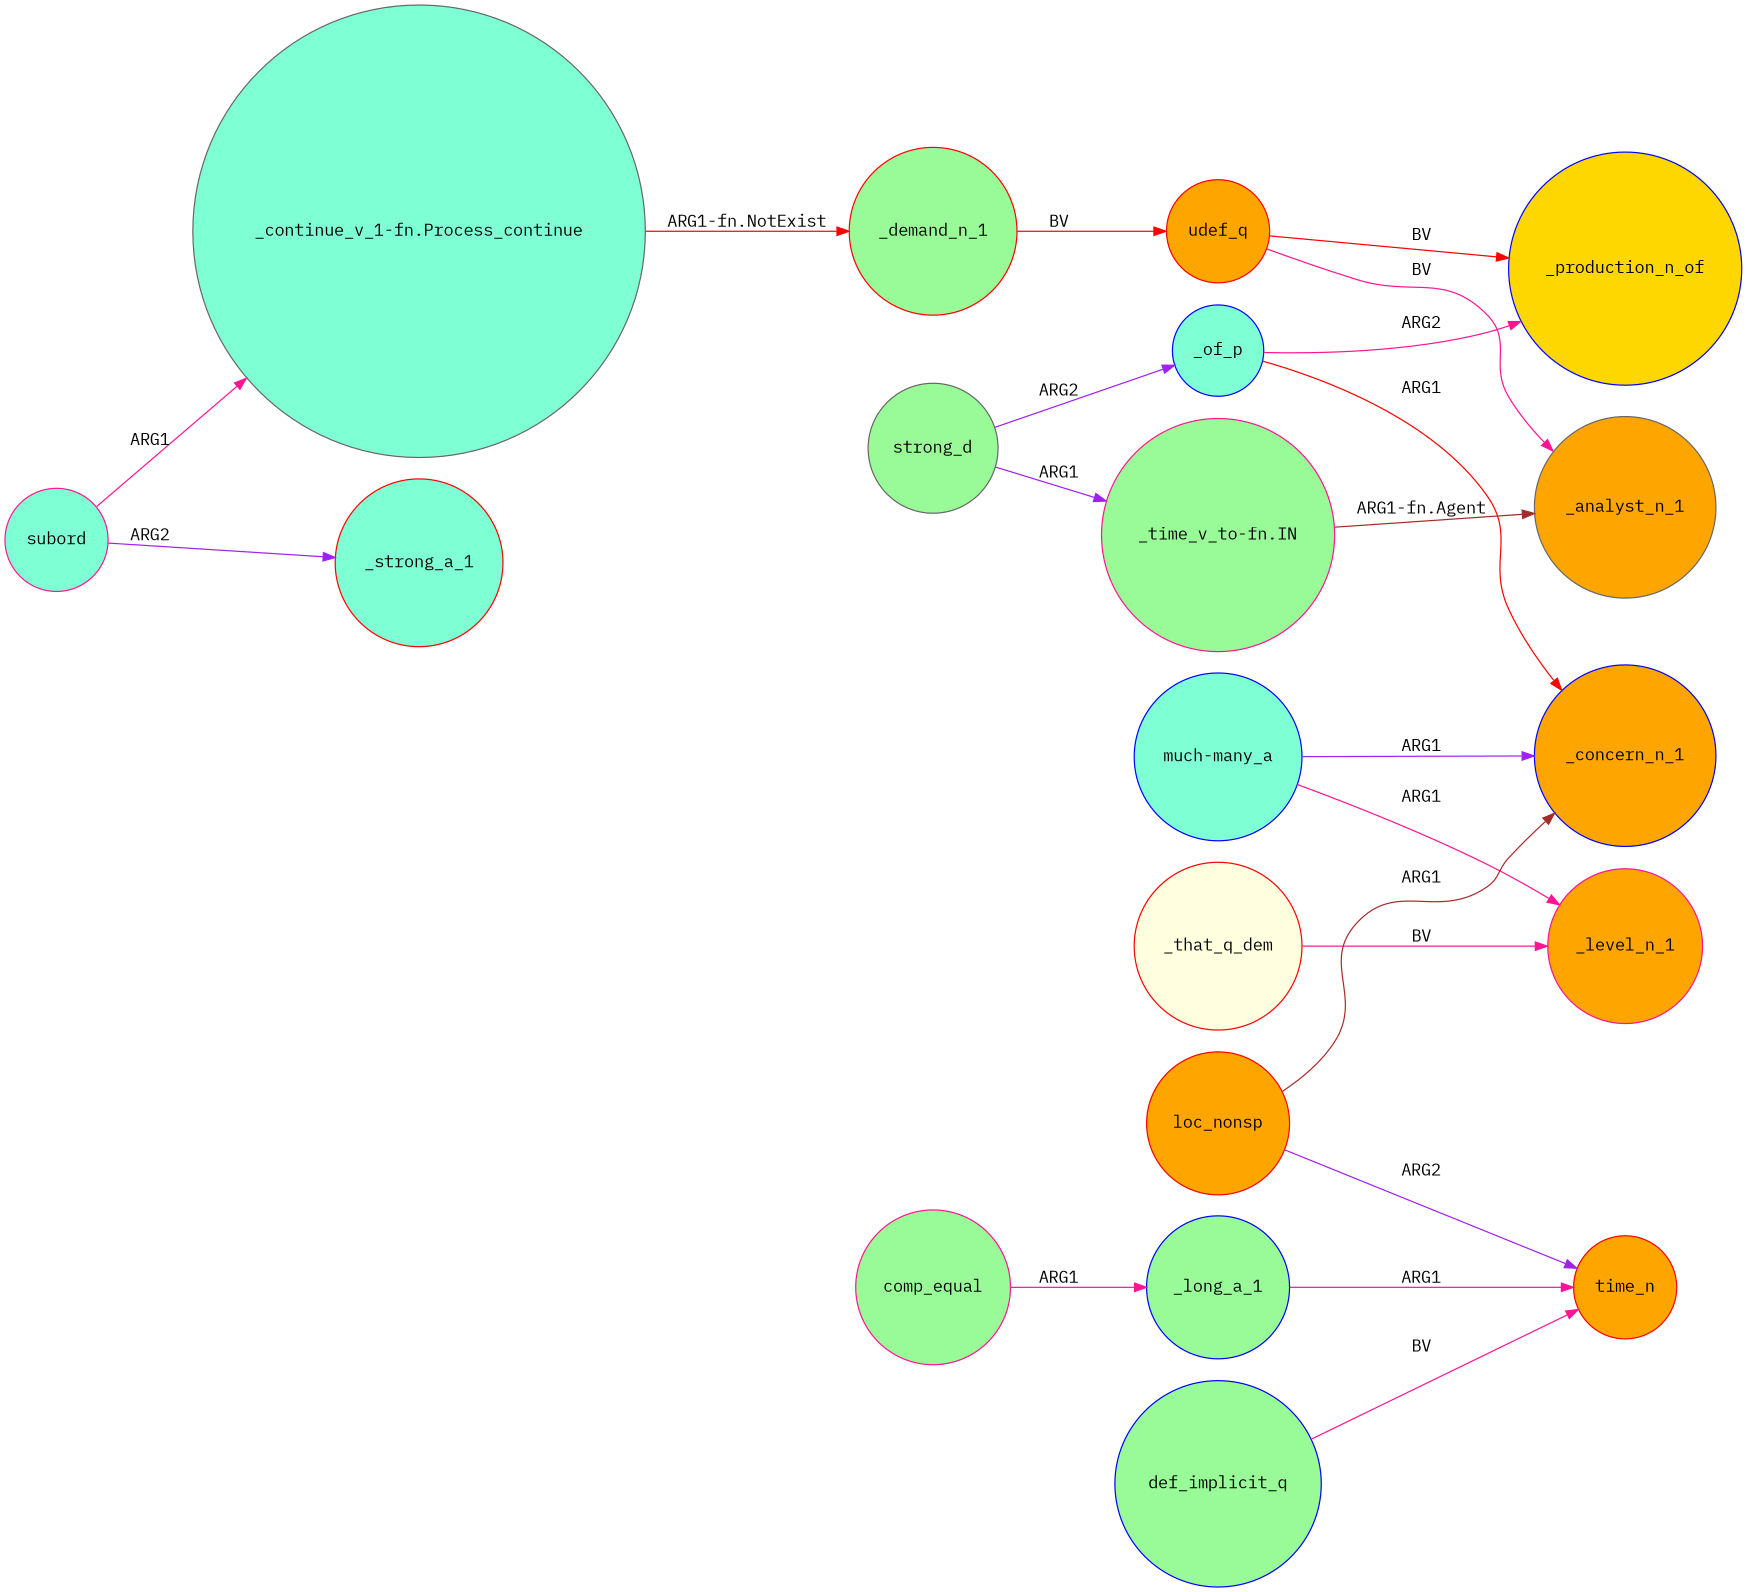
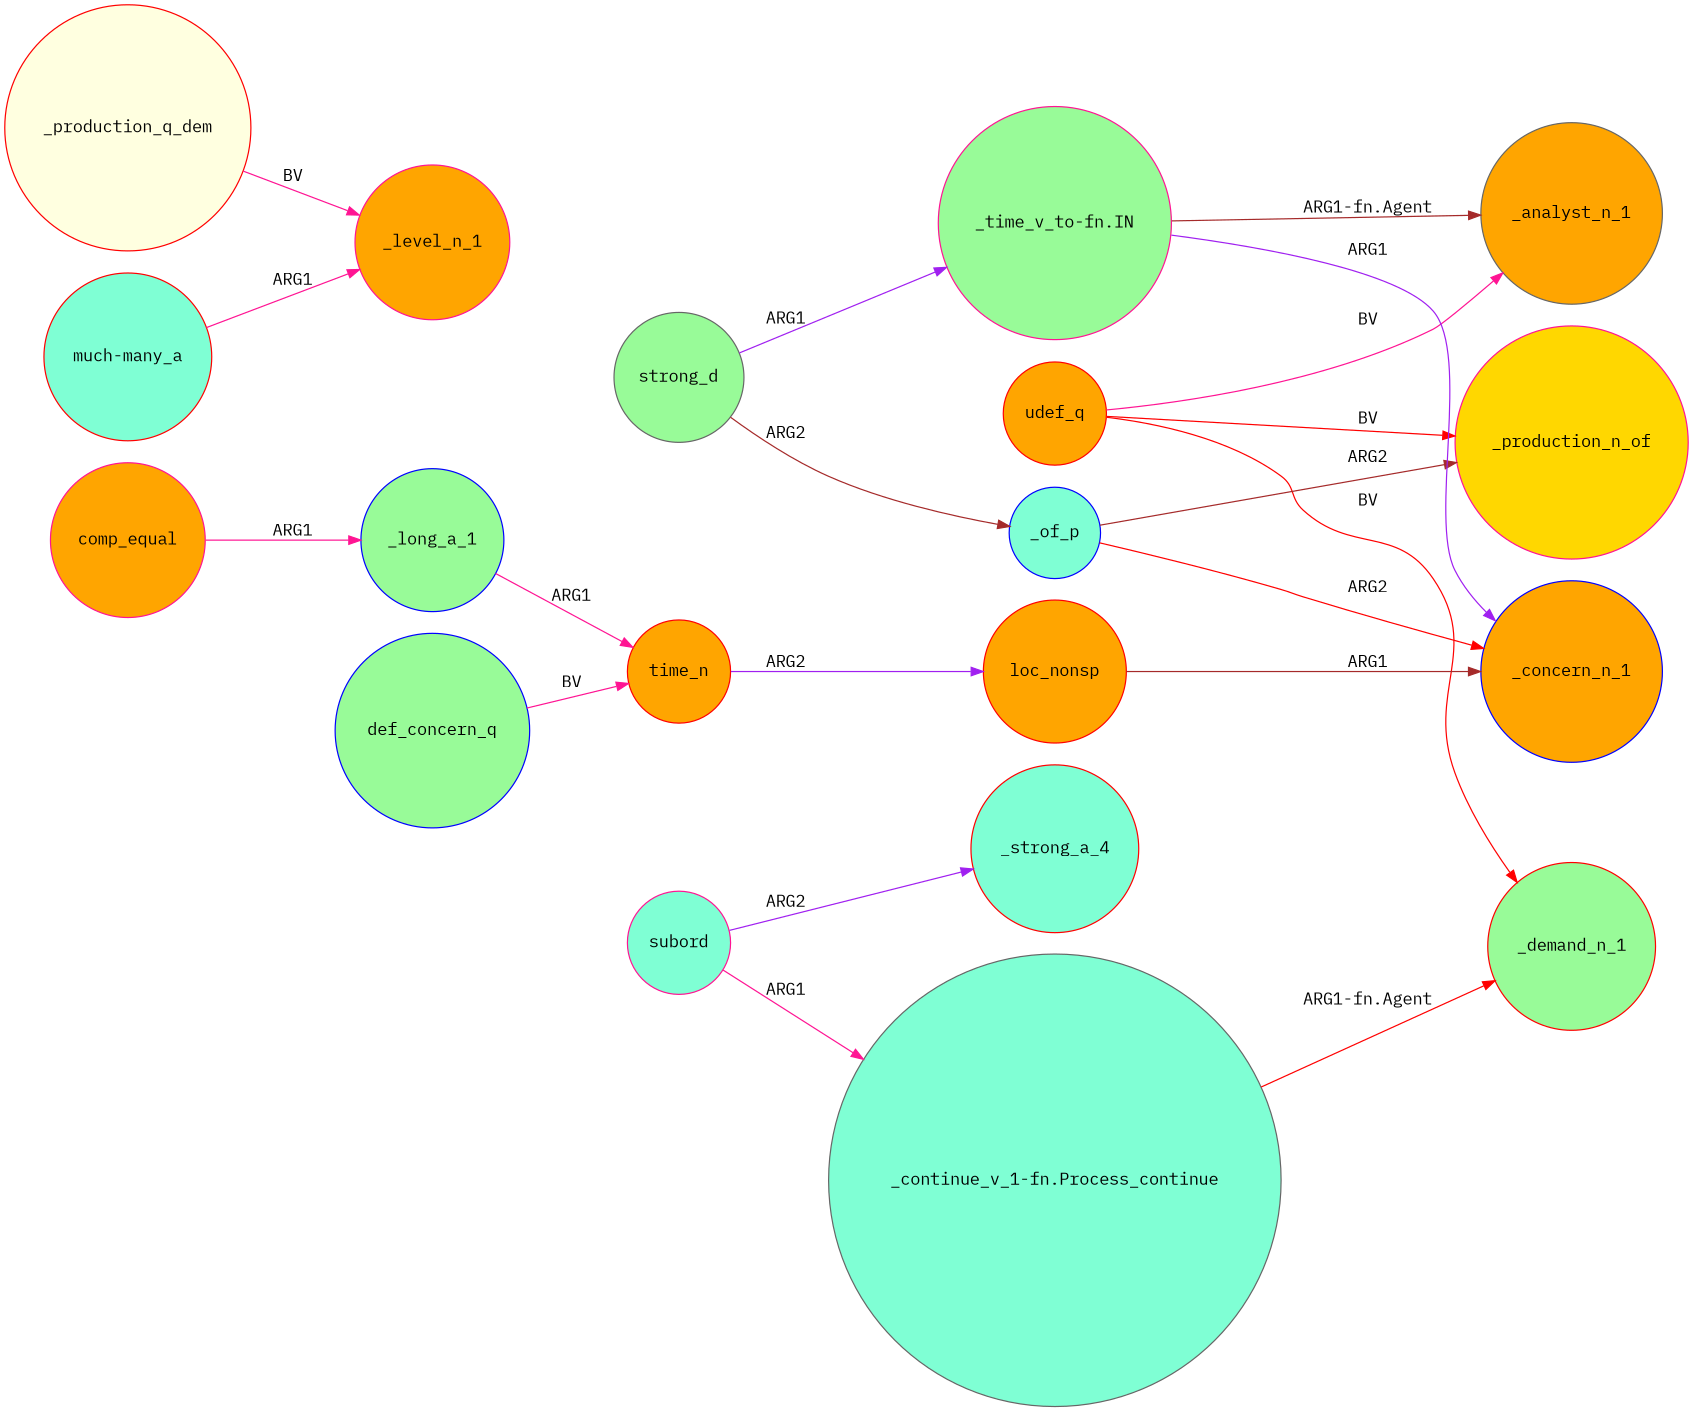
edge "_continue_v_1-fn.Process_continue" -> "_demand_n_1": label "ARG1-fn.NotExist" -> "ARG1-fn.Agent"
edge "_demand_n_1" -> "udef_q": reversed
node "_production_n_of": color blue -> deeppink
edge "_of_p" -> "_production_n_of": color deeppink -> brown
edge "_of_p" -> "_concern_n_1": label "ARG1" -> "ARG2"
edge "strong_d" -> "_of_p": color purple -> brown
node "_strong_a_1": label "_strong_a_1" -> "_strong_a_4"
edge "much-many_a" -> "_concern_n_1": now "_time_v_to-fn.IN" -> "_concern_n_1"
node "much-many_a": color blue -> red
node "_that_q_dem": label "_that_q_dem" -> "_production_q_dem"
edge "loc_nonsp" -> "time_n": reversed
node "comp_equal": fillcolor palegreen -> orange
node "def_implicit_q": label "def_implicit_q" -> "def_concern_q"
